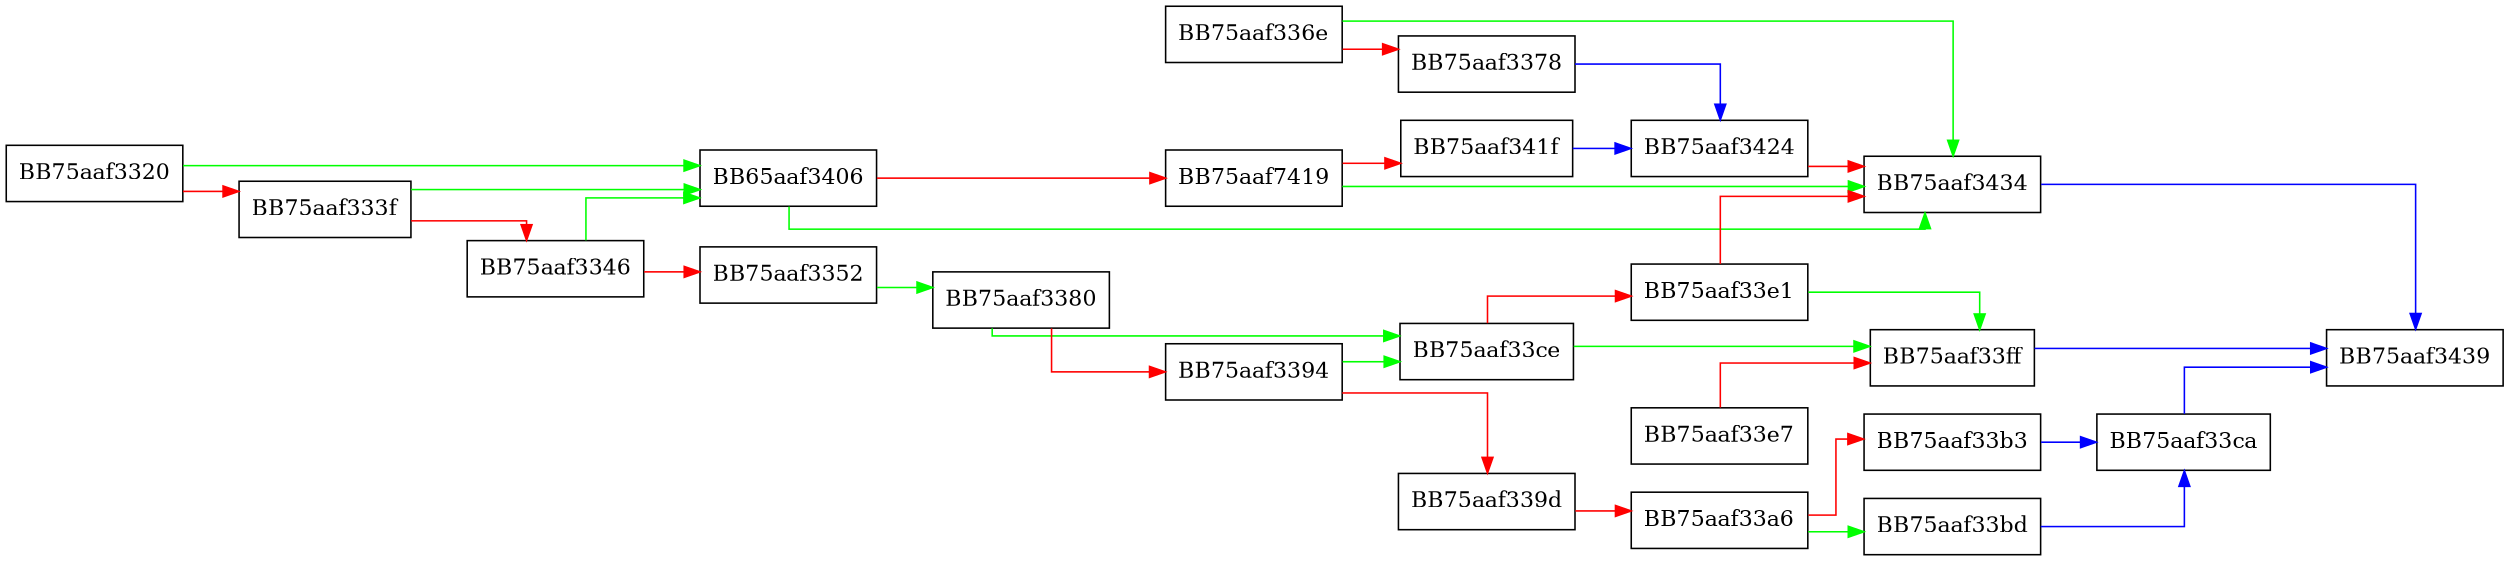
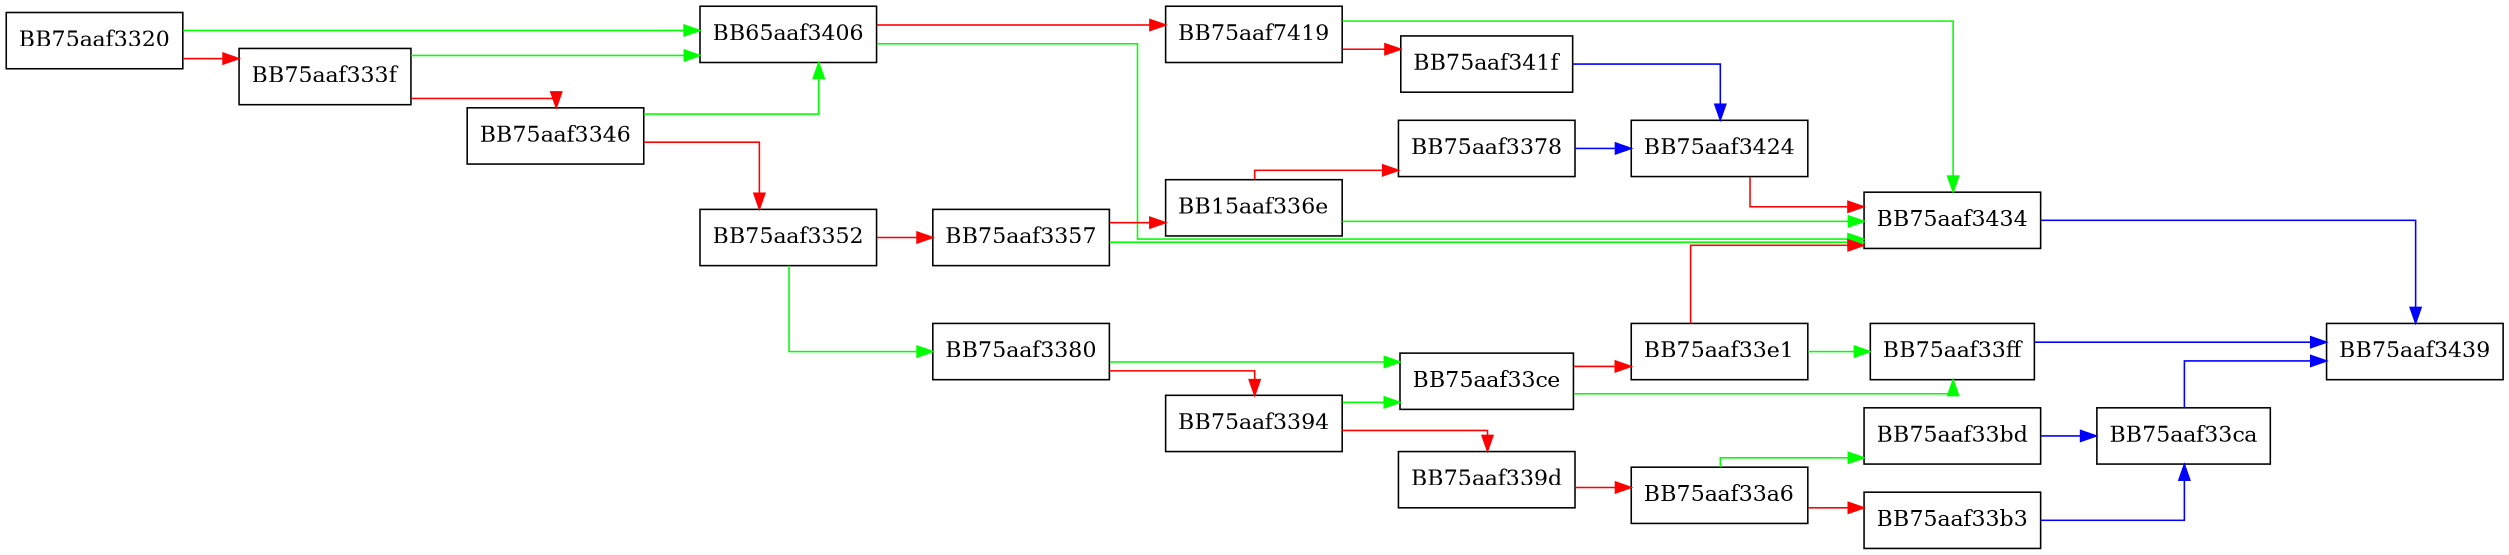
node "BB75aaf336e": label "BB75aaf336e" -> "BB15aaf336e"
node "BB75aaf3357": added
node "BB75aaf33e7": removed
